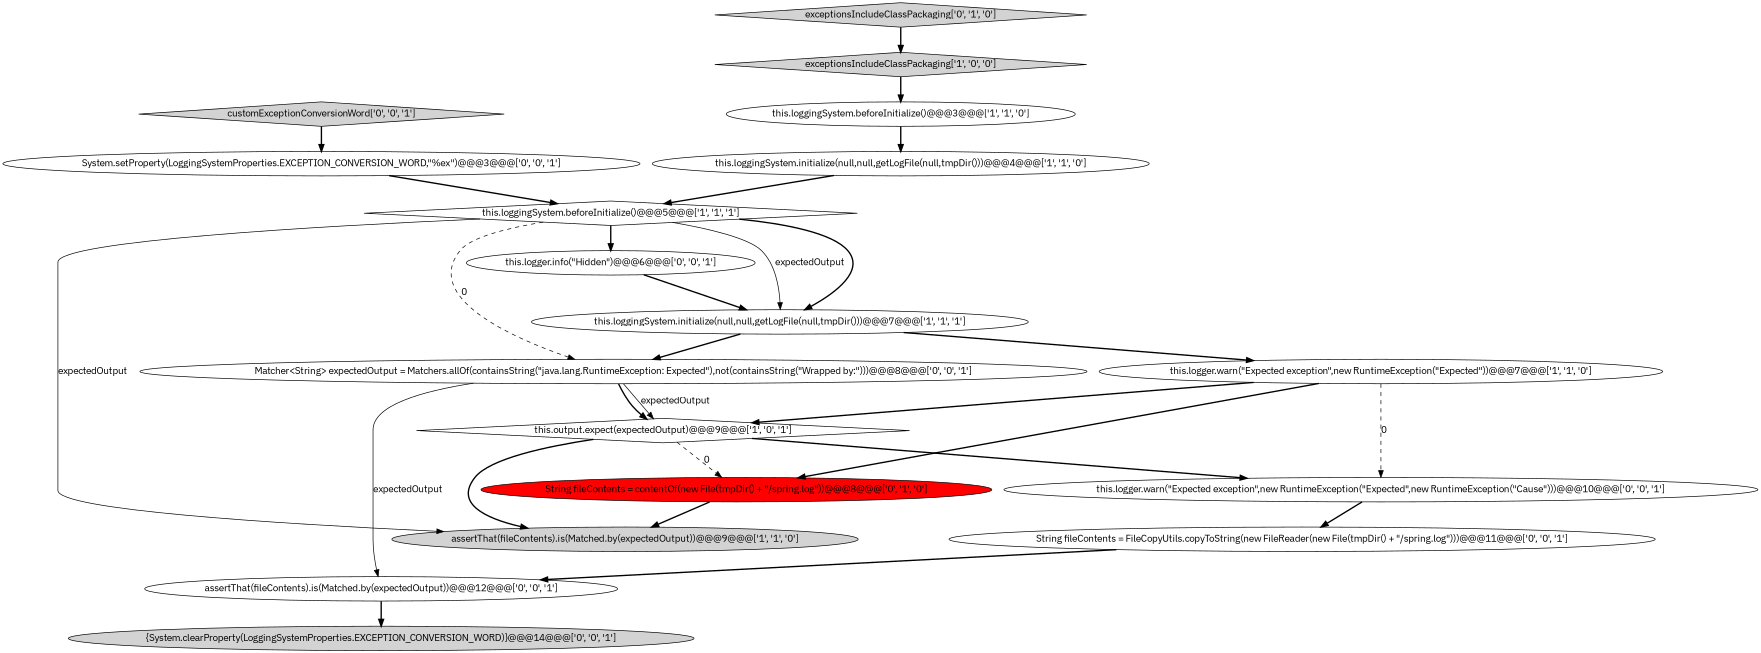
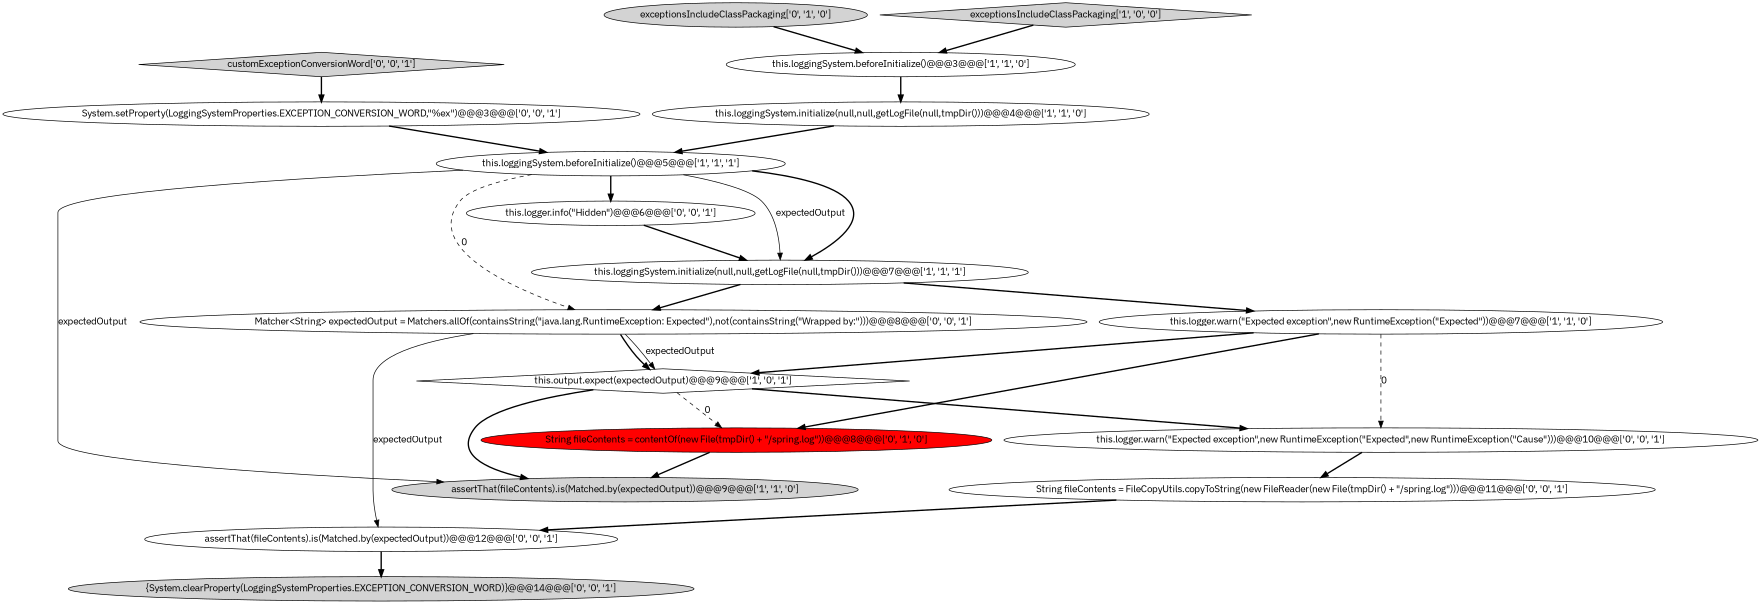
node "exceptionsIncludeClassPackaging['0', '1', '0']": shape diamond -> ellipse
edge "exceptionsIncludeClassPackaging['0', '1', '0']" -> "exceptionsIncludeClassPackaging['1', '0', '0']": now "exceptionsIncludeClassPackaging['0', '1', '0']" -> "this.loggingSystem.beforeInitialize()@@@3@@@['1', '1', '0']"
node "this.loggingSystem.beforeInitialize()@@@5@@@['1', '1', '1']": shape diamond -> ellipse
